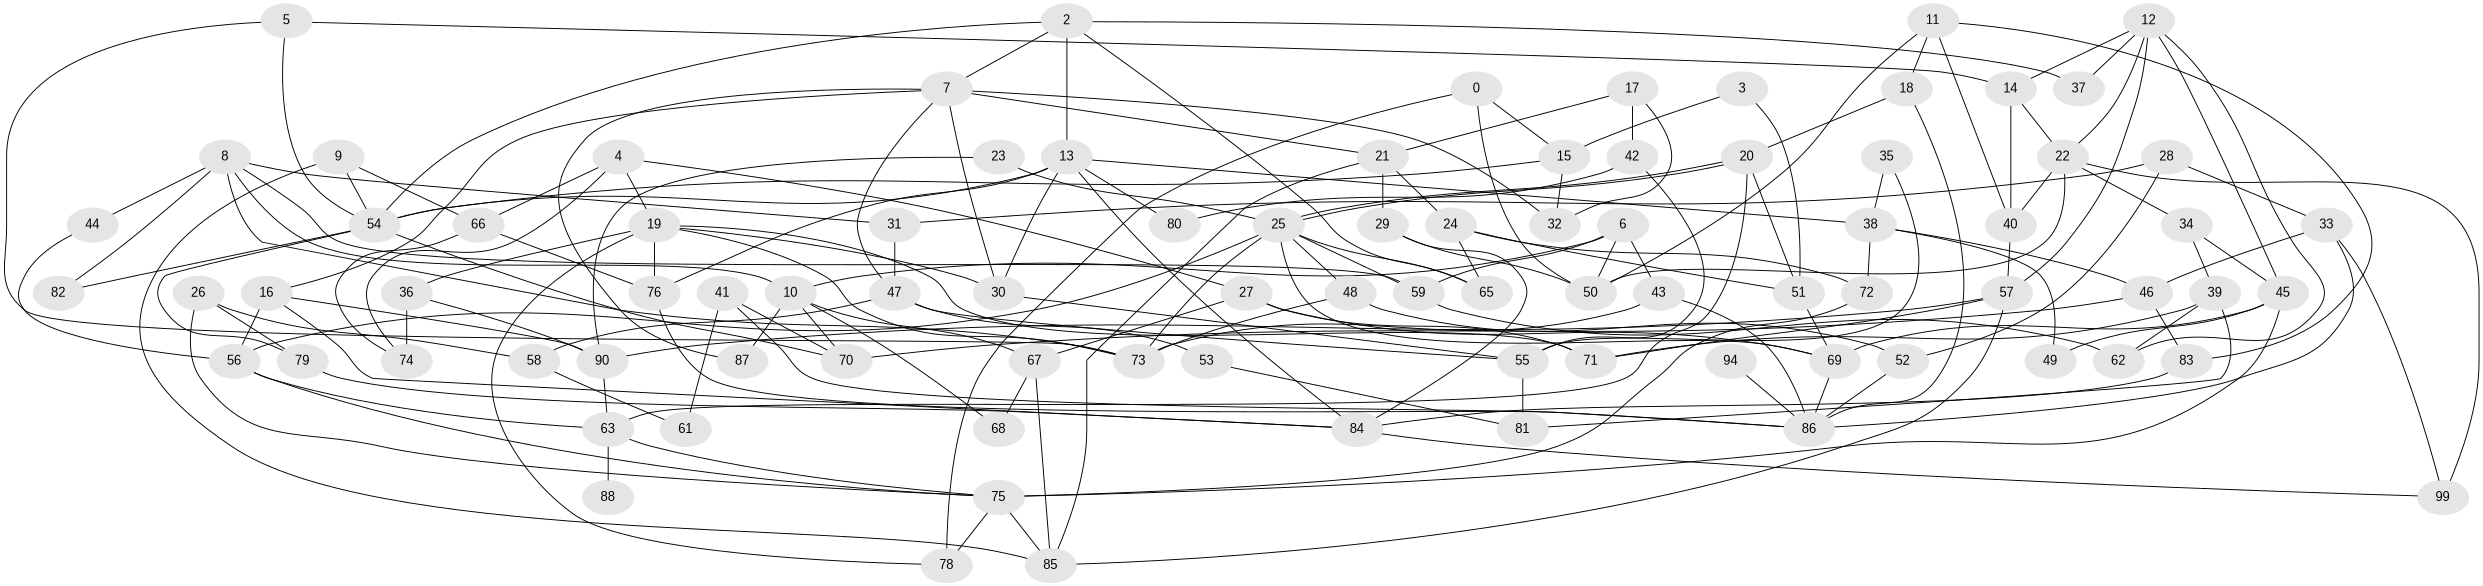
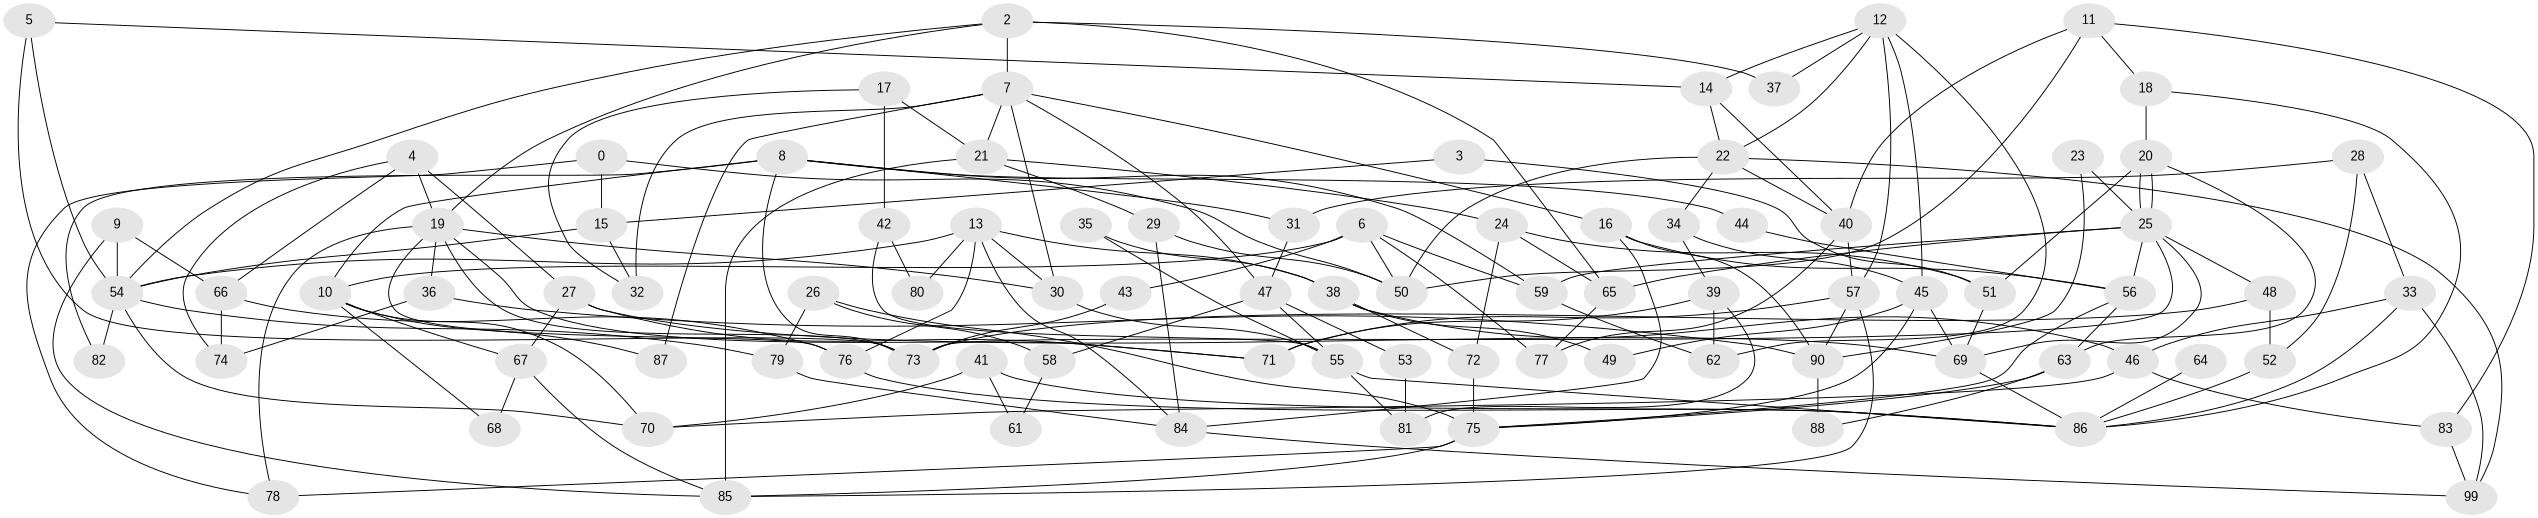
edge "2" -- "13": now "2" -- "19"
edge "43" -- "86": now "55" -- "86"
node "77": added
node "94": label "94" -> "64"
edge "90" -- "63": now "90" -- "88"
edge "83" -- "84": now "83" -- "99"
